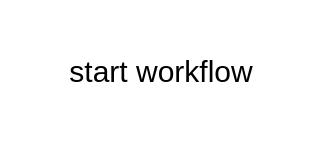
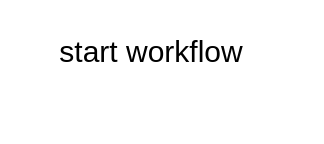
node "start workflow": moved (161, 71) -> (151, 51)
